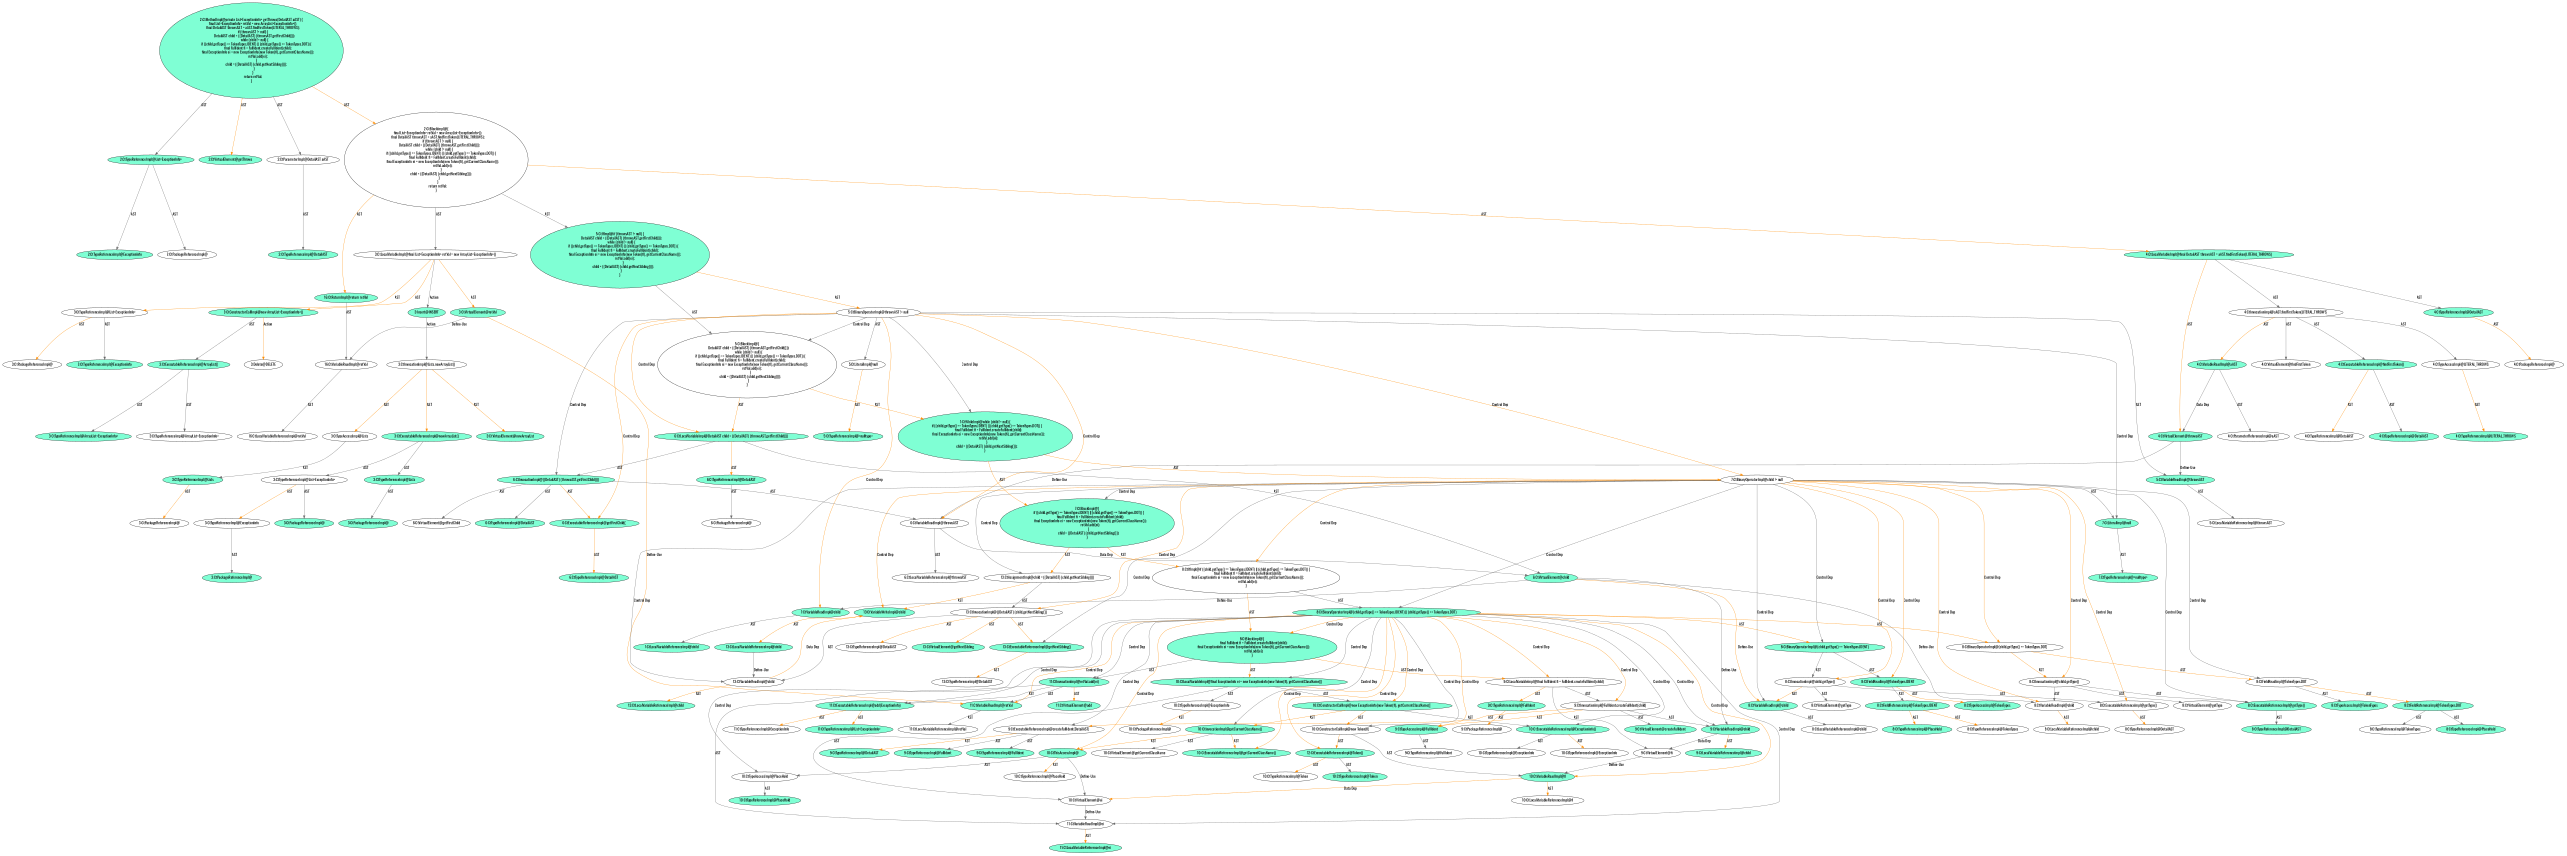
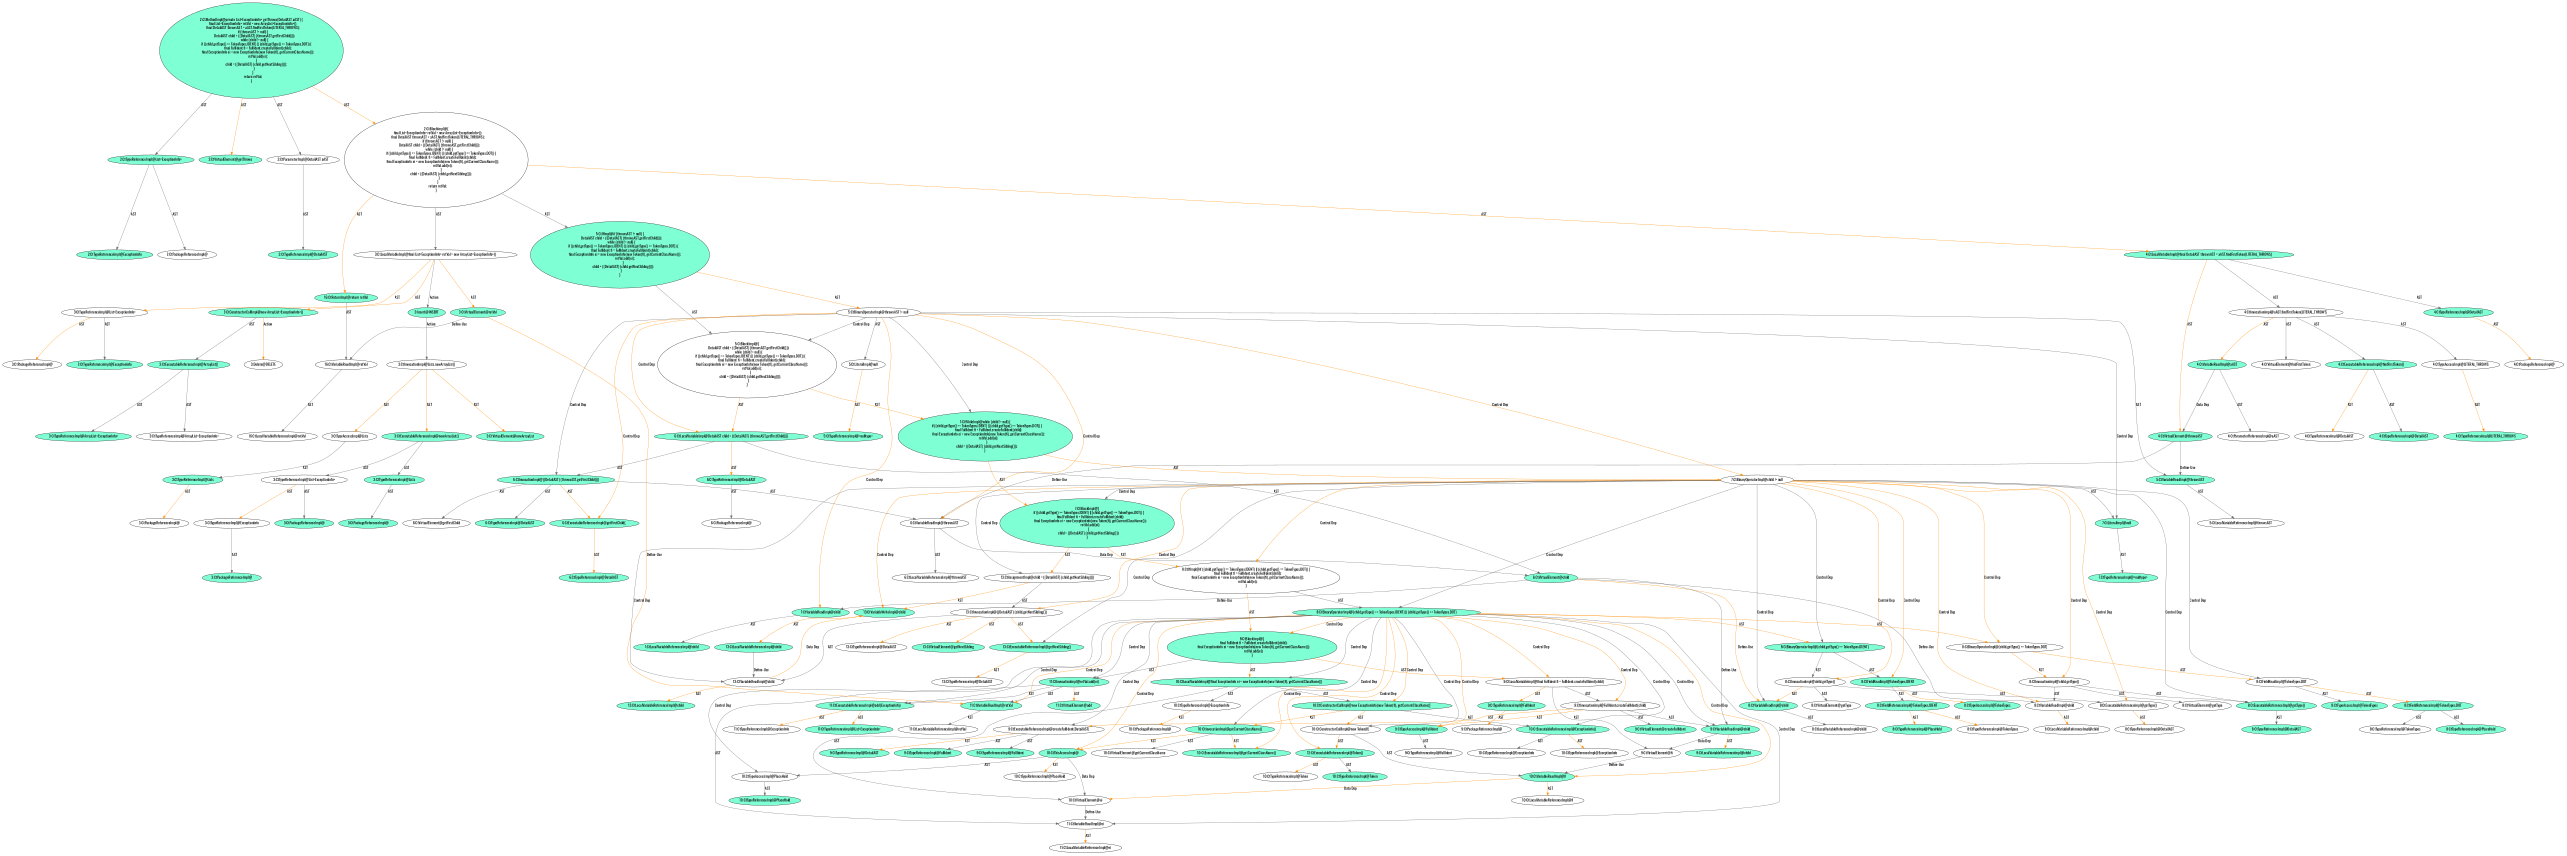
edge "10:CtThisAccessImpl@" -> "10:CtVirtualElement@ei": label "Define-Use" -> "Data Dep"
node "11:CtLocalVariableReferenceImpl@ei": fillcolor aquamarine -> white
